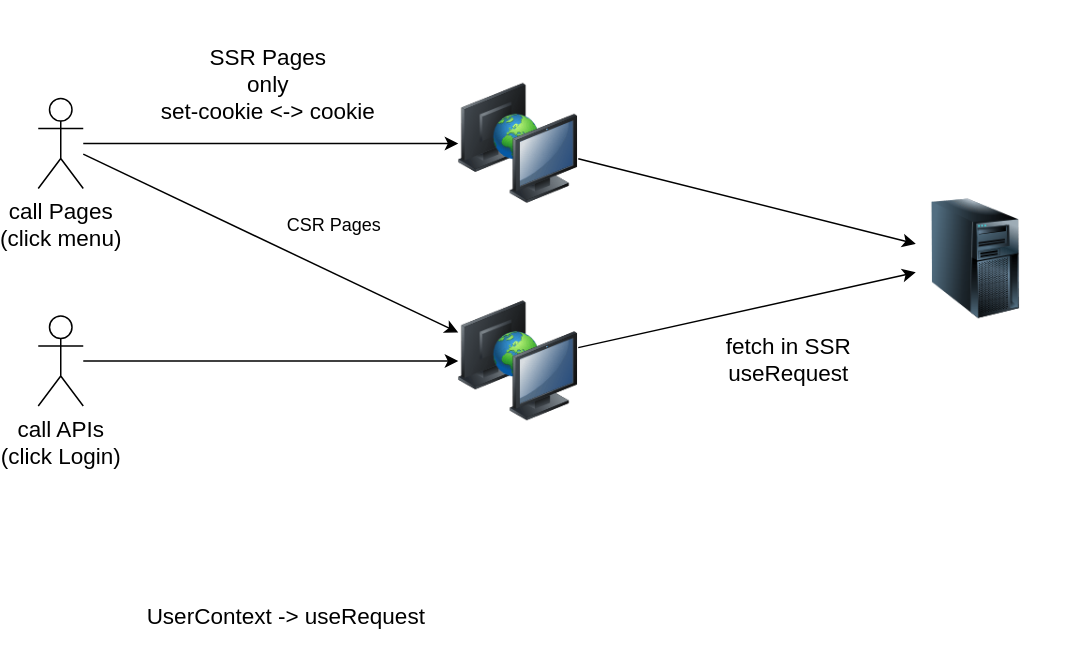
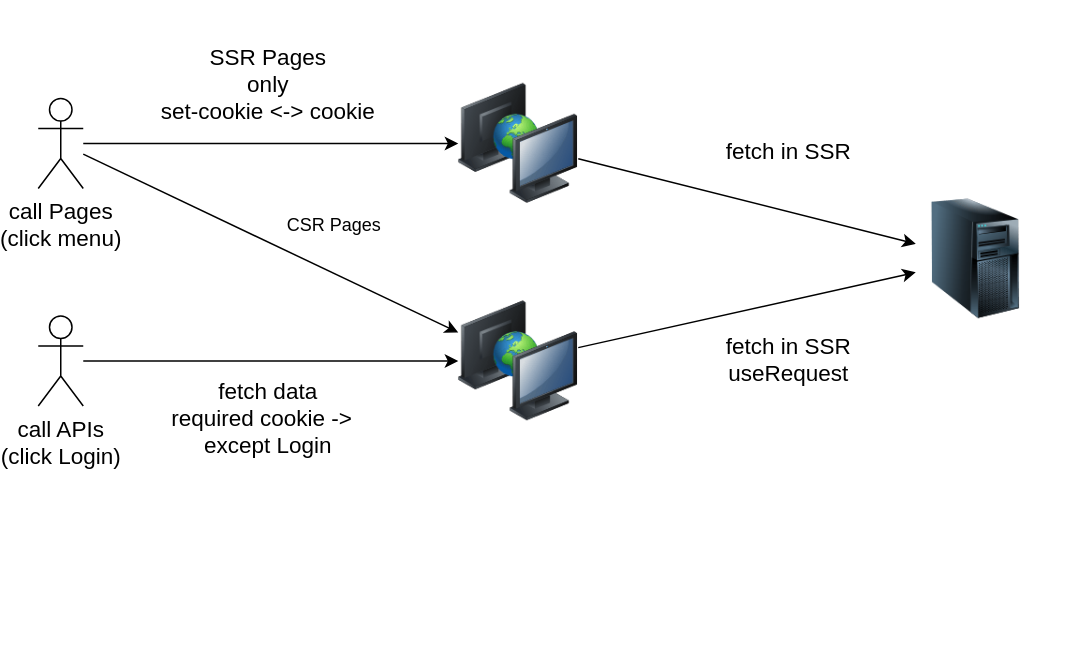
node "fetch in SSR": added
node "fetch data required cookie -> except Login": added
node "UserContext -> useRequest": removed
